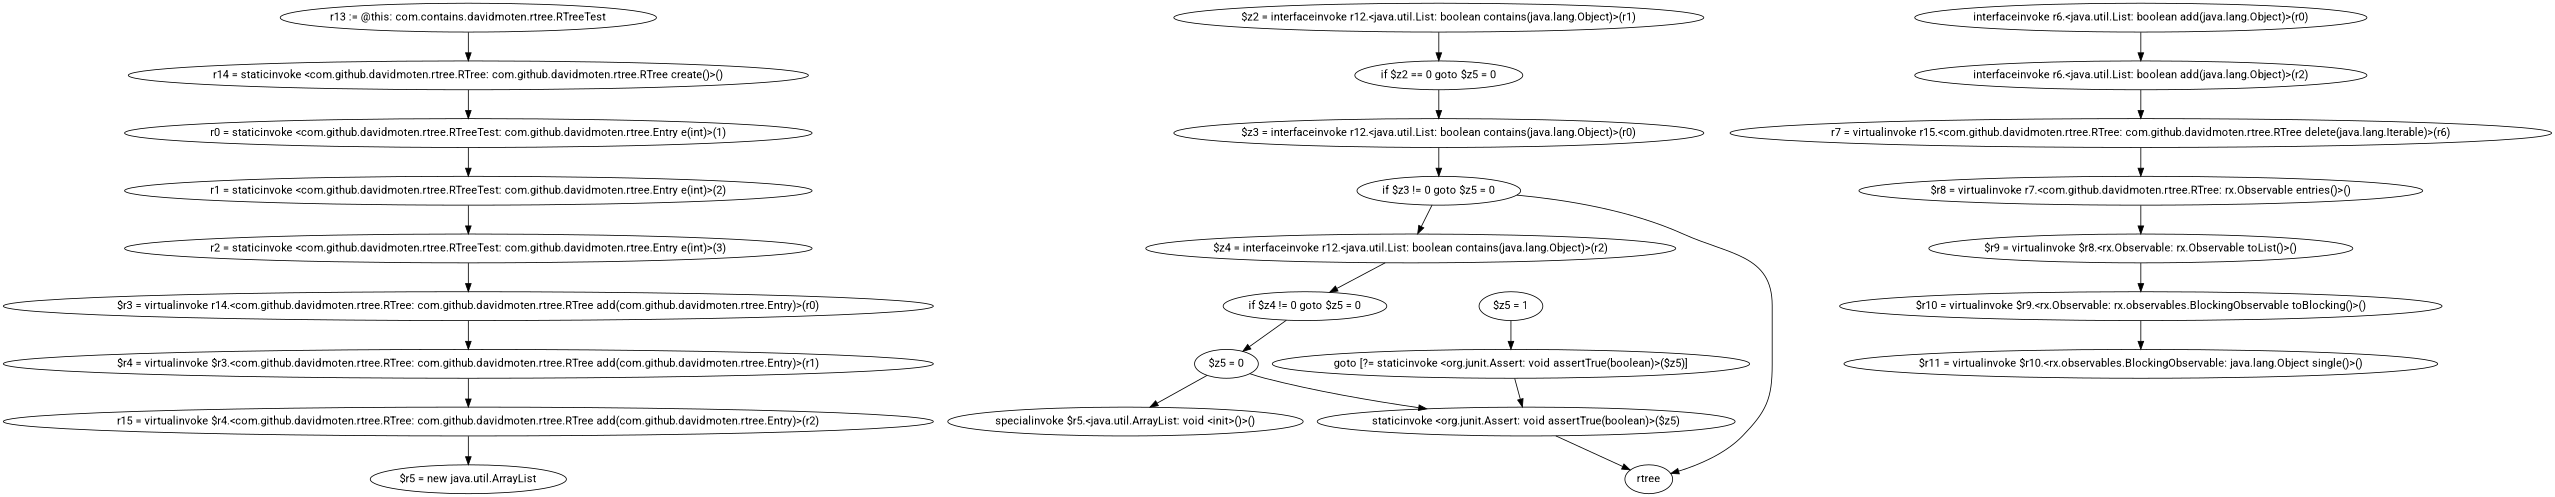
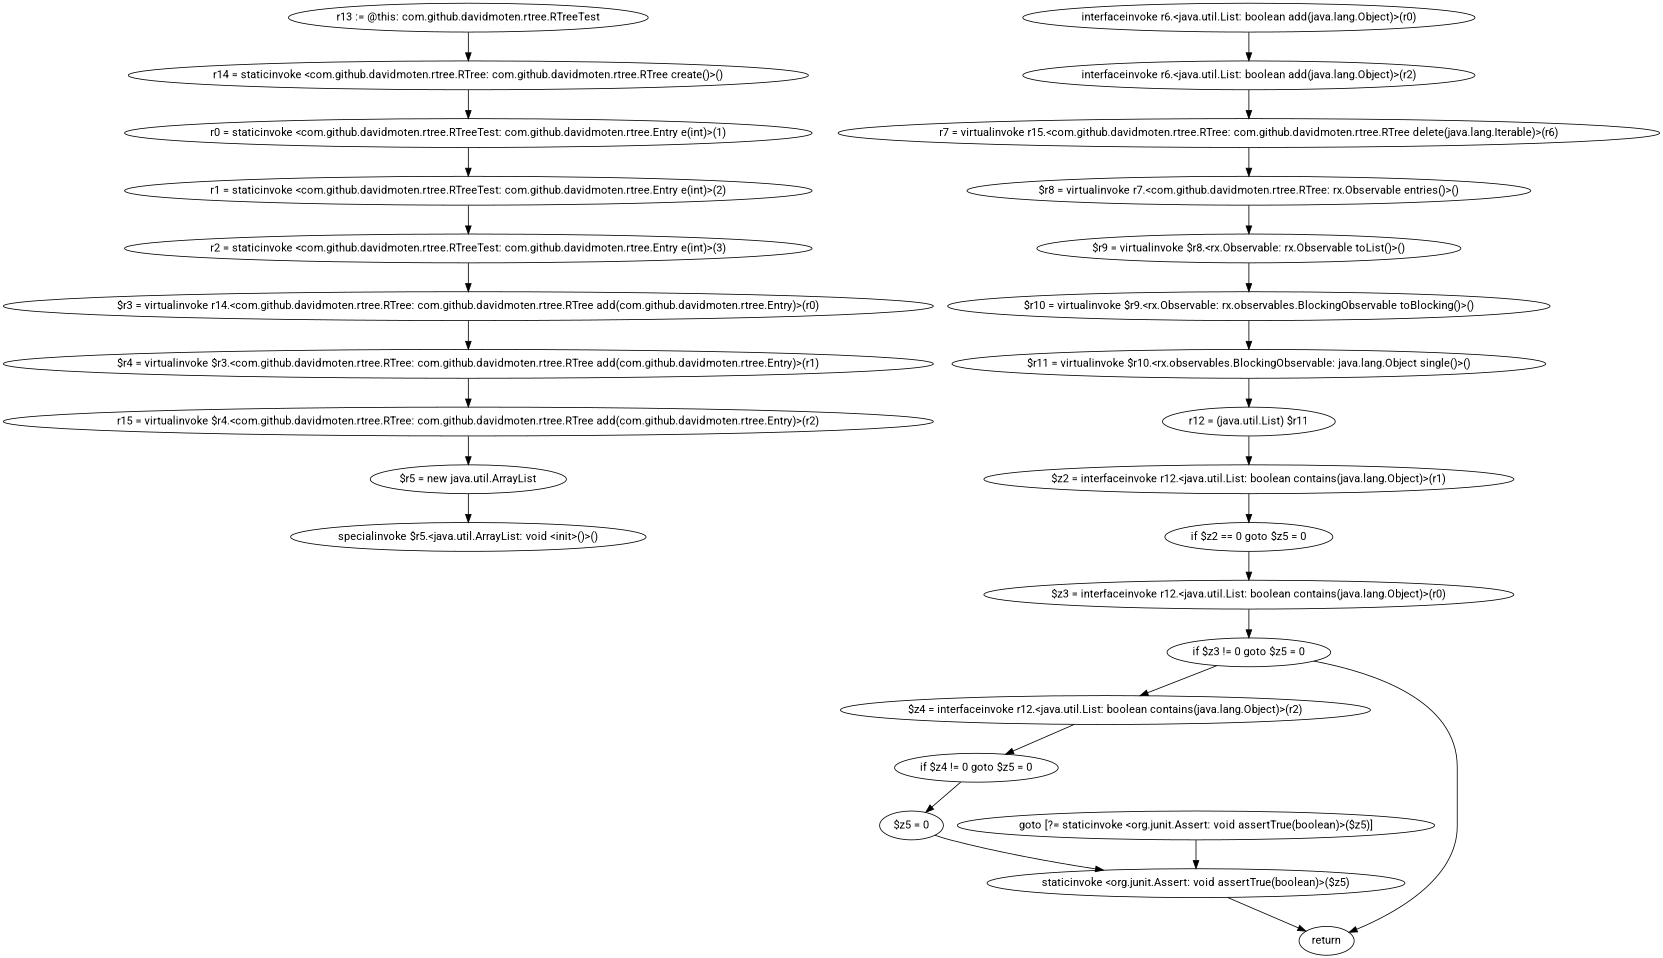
node "r13 := @this: com.contains.davidmoten.rtree.RTreeTest": label "r13 := @this: com.contains.davidmoten.rtree.RTreeTest" -> "r13 := @this: com.github.davidmoten.rtree.RTreeTest"
node "$z5 = 1": removed
edge "$z5 = 0" -> "specialinvoke $r5.<java.util.ArrayList: void <init>()>()": now "$r5 = new java.util.ArrayList" -> "specialinvoke $r5.<java.util.ArrayList: void <init>()>()"
node "r12 = (java.util.List) $r11": added
node "rtree": label "rtree" -> "return"
